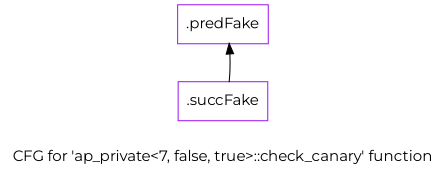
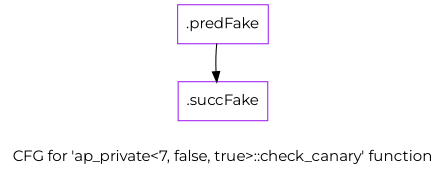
edge ".succFake" -> ".predFake": reversed
